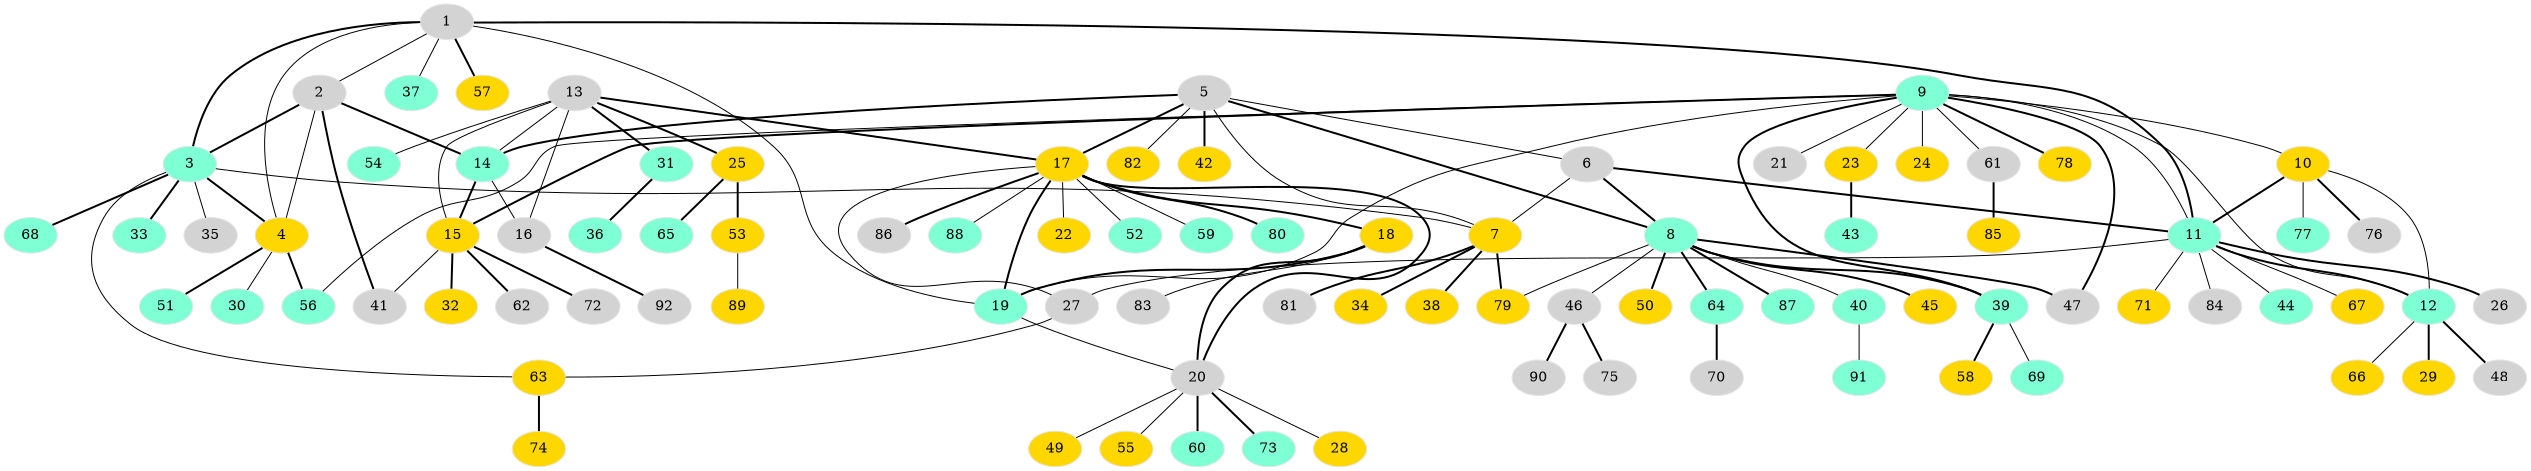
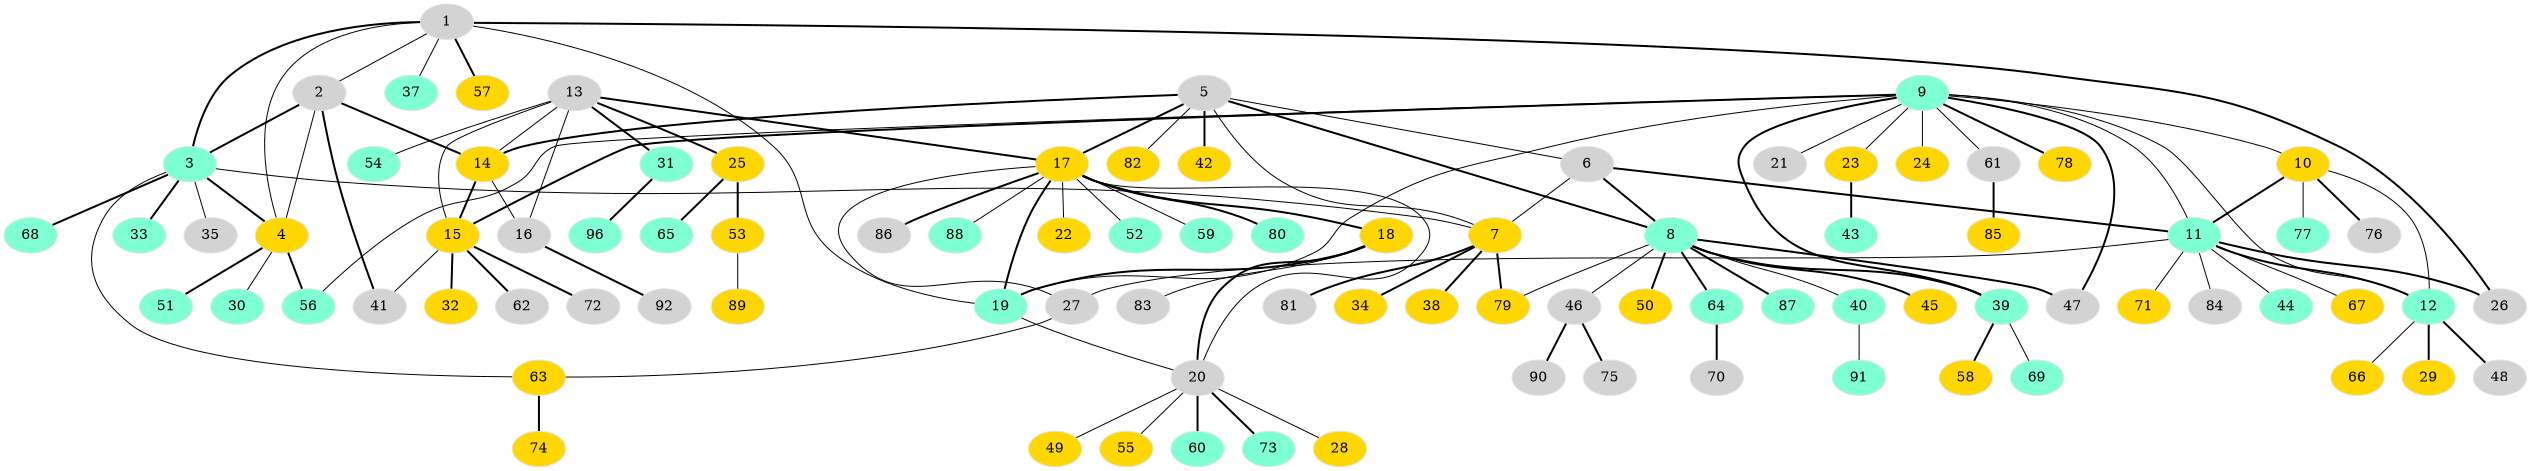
edge "1" -- "11": now "1" -- "26"
node "14": fillcolor aquamarine -> gold
edge "17" -- "20": style bold -> solid
node "36": label "36" -> "96"
